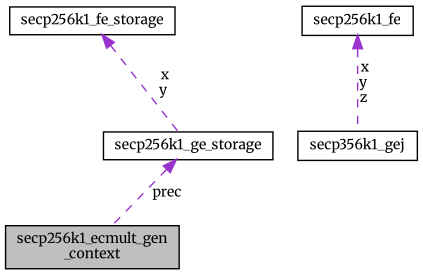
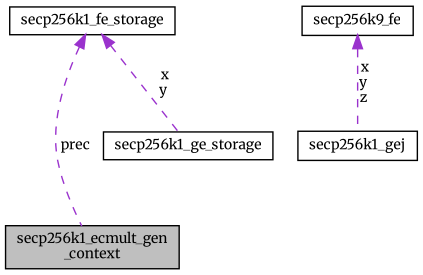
node "secp256k1_fe": label "secp256k1_fe" -> "secp256k9_fe"
node "secp356k1_gej": label "secp356k1_gej" -> "secp256k1_gej"
edge "secp256k1_ecmult_gen _context" -> "secp256k1_ge_storage": now "secp256k1_ecmult_gen _context" -> "secp256k1_fe_storage"
